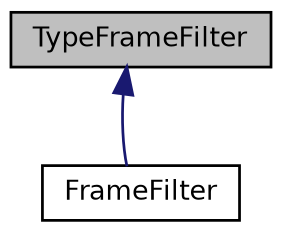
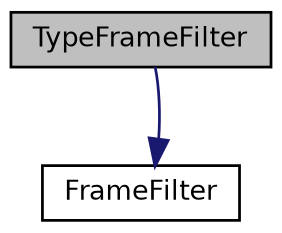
edge "FrameFilter" -> "TypeFrameFilter": reversed
